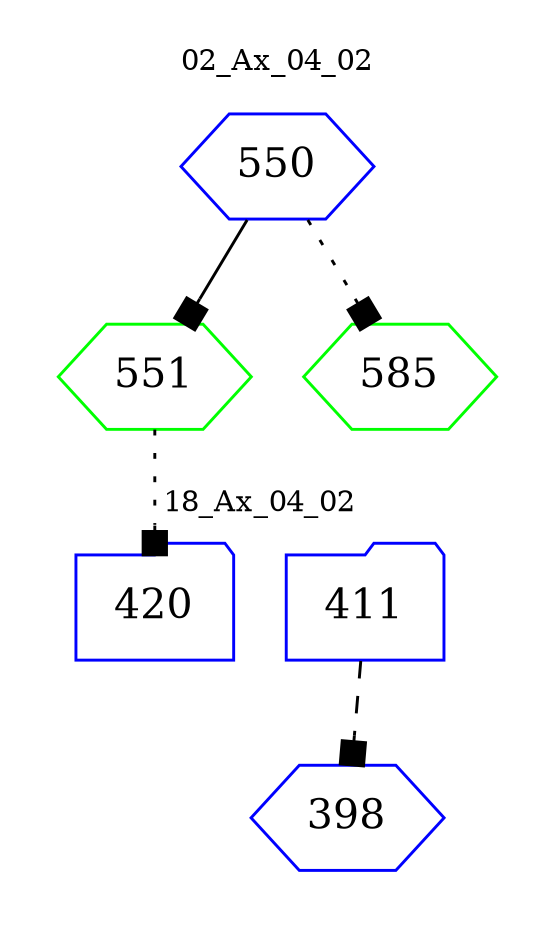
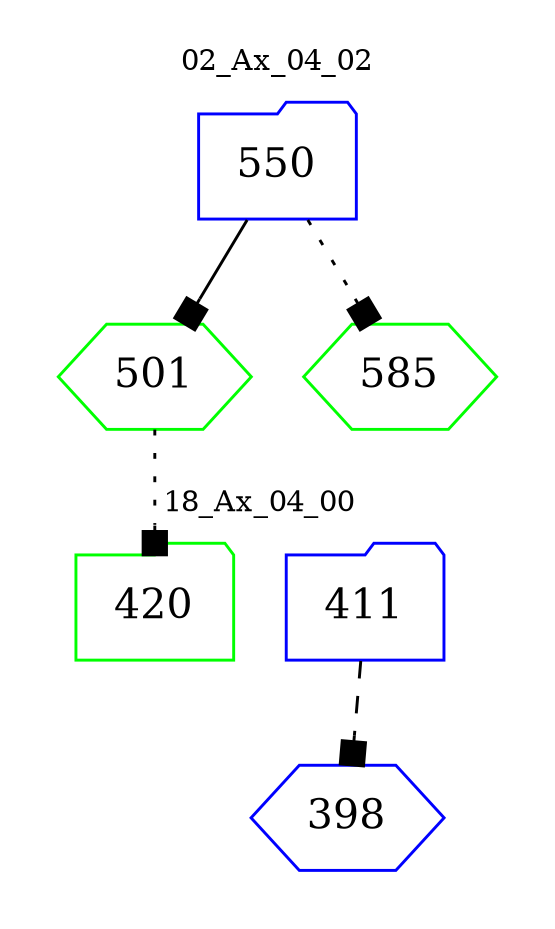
node "550": shape hexagon -> folder
node "551": label "551" -> "501"
cluster "18_Ax_04_02": label "18_Ax_04_02" -> "18_Ax_04_00"
node "420": color blue -> green
